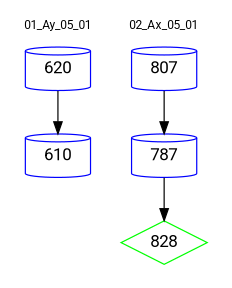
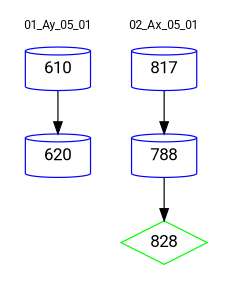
node "807": label "807" -> "817"
edge "620" -> "610": reversed
node "787": label "787" -> "788"
